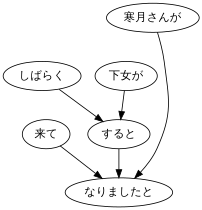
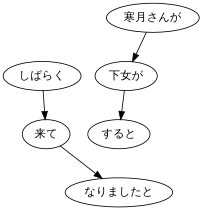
edge "しばらく" -> "すると": now "しばらく" -> "来て"
edge "寒月さんが" -> "なりましたと": now "寒月さんが" -> "下女が"
edge "すると" -> "なりましたと": removed
